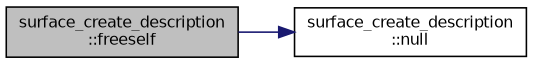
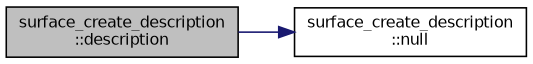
node "surface_create_description ::freeself": label "surface_create_description ::freeself" -> "surface_create_description ::description"
